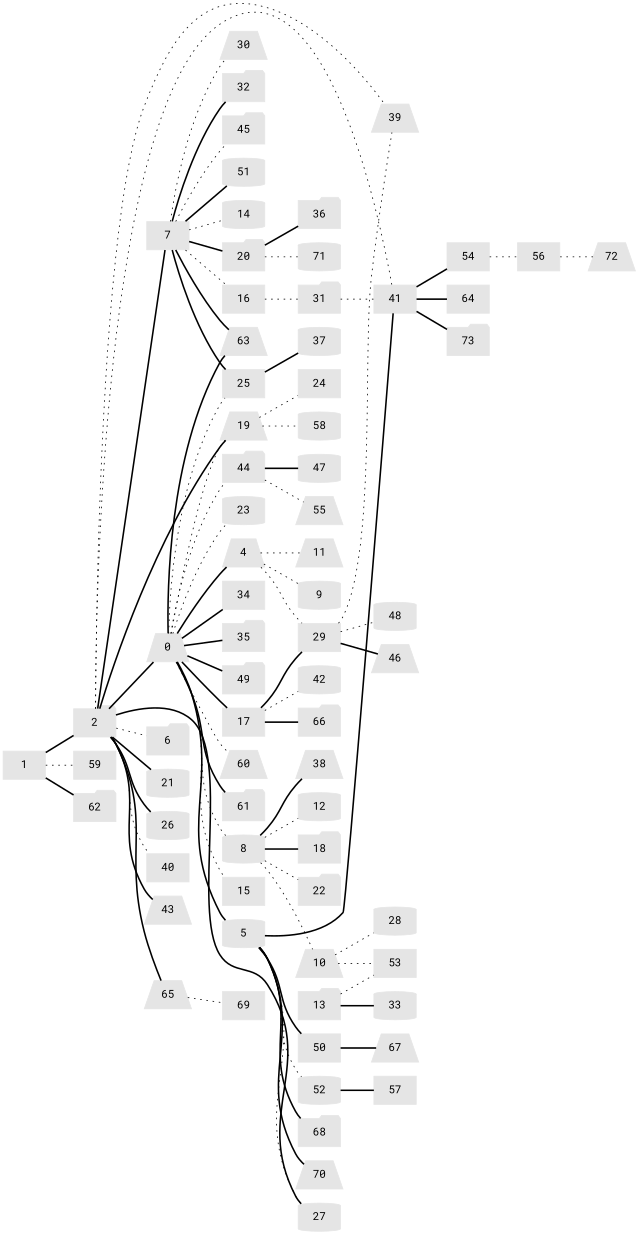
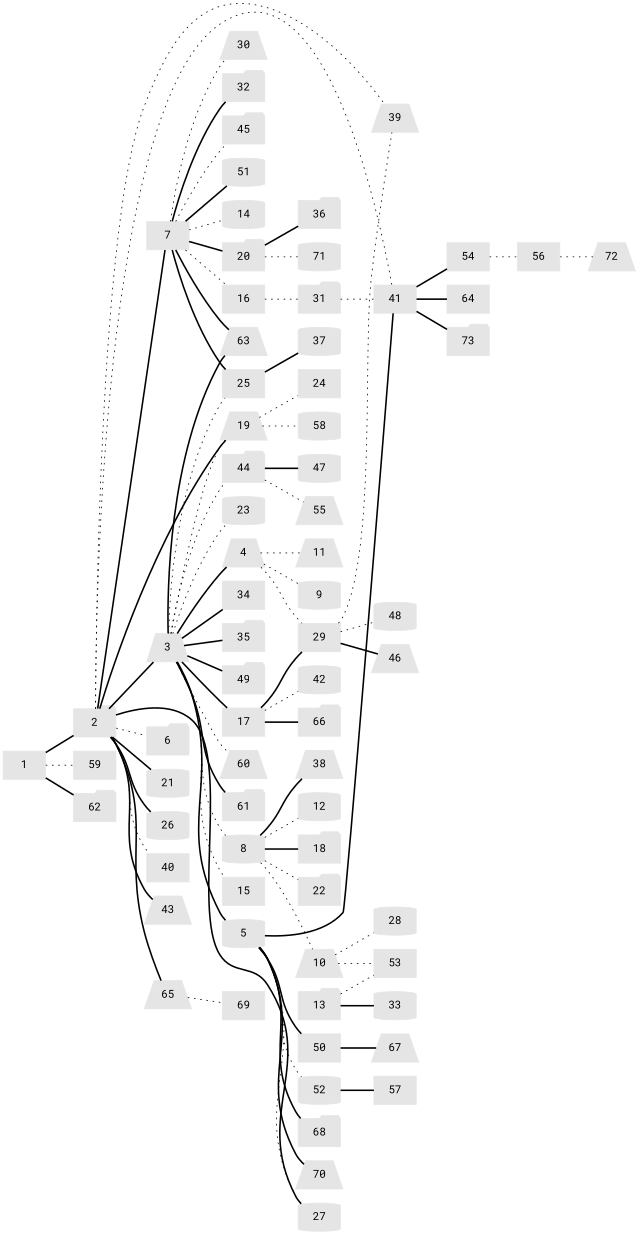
node "0": label "0" -> "3"
